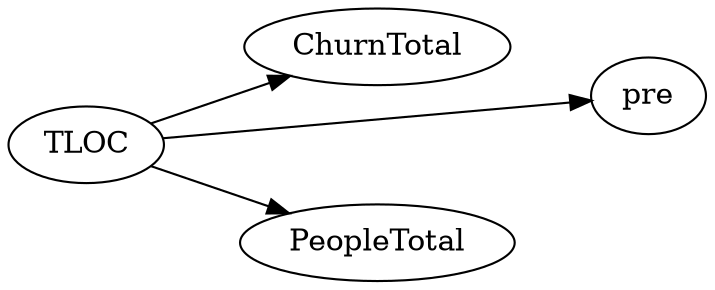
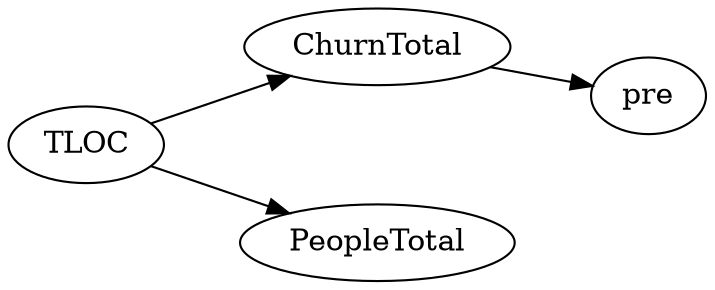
edge "TLOC" -> "pre": now "ChurnTotal" -> "pre"
